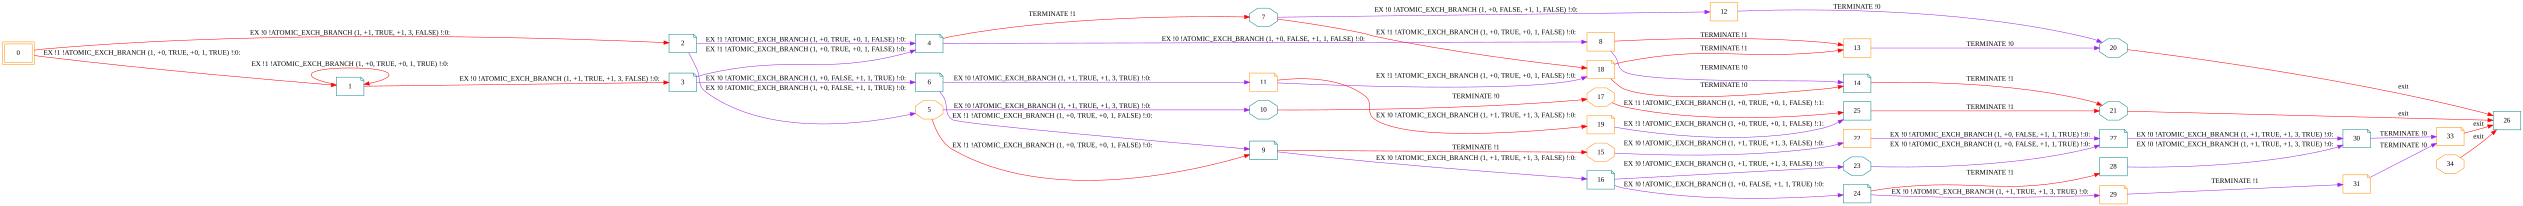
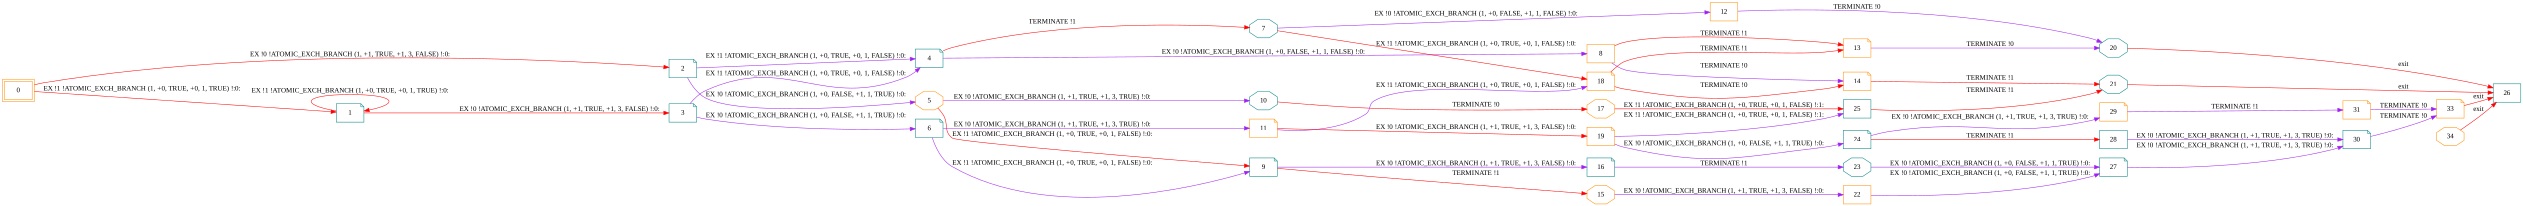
node "13": shape box -> note
node "14": color teal -> darkorange
edge "16" -> "23": label "EX !0 !ATOMIC_EXCH_BRANCH (1, +1, TRUE, +1, 3, FALSE) !:0:" -> "TERMINATE !1"
edge "16" -> "24": now "19" -> "24"
